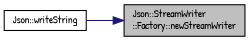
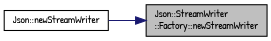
node "Json::writeString": label "Json::writeString" -> "Json::newStreamWriter"
